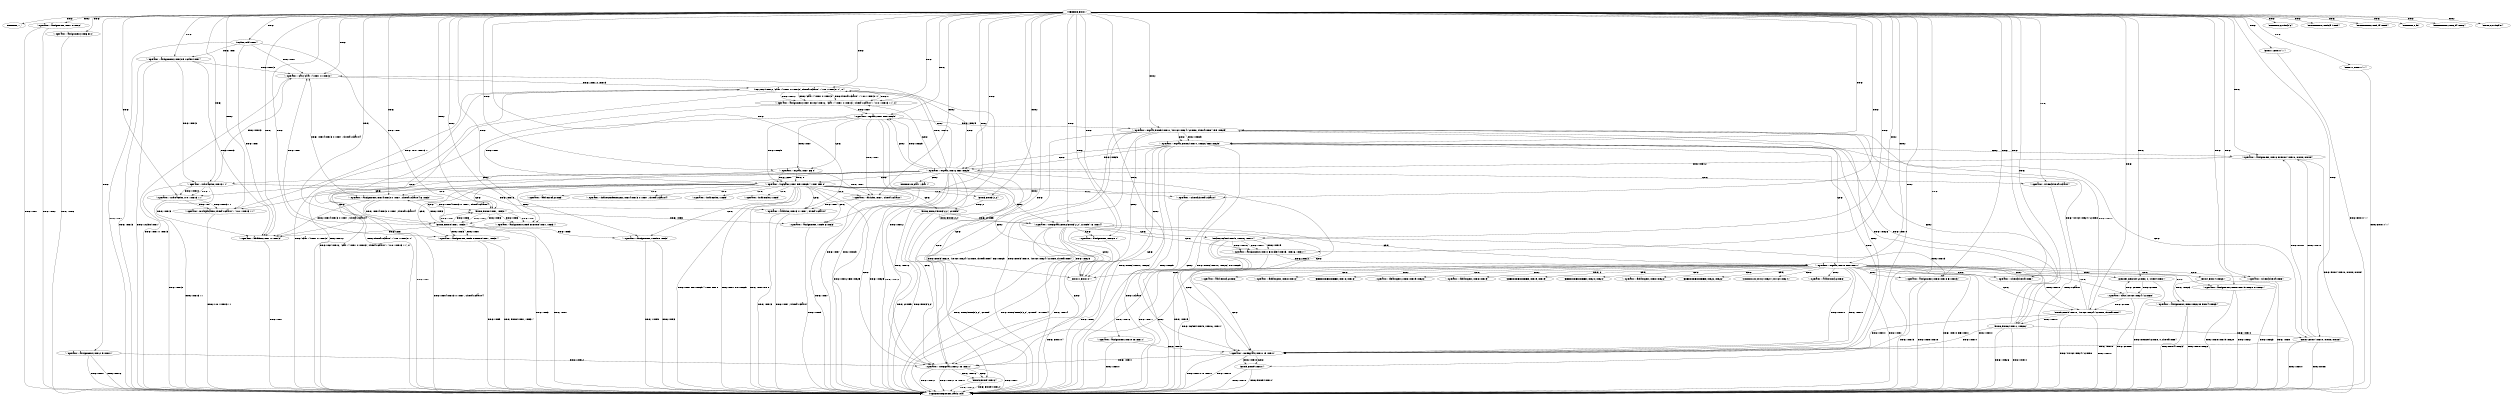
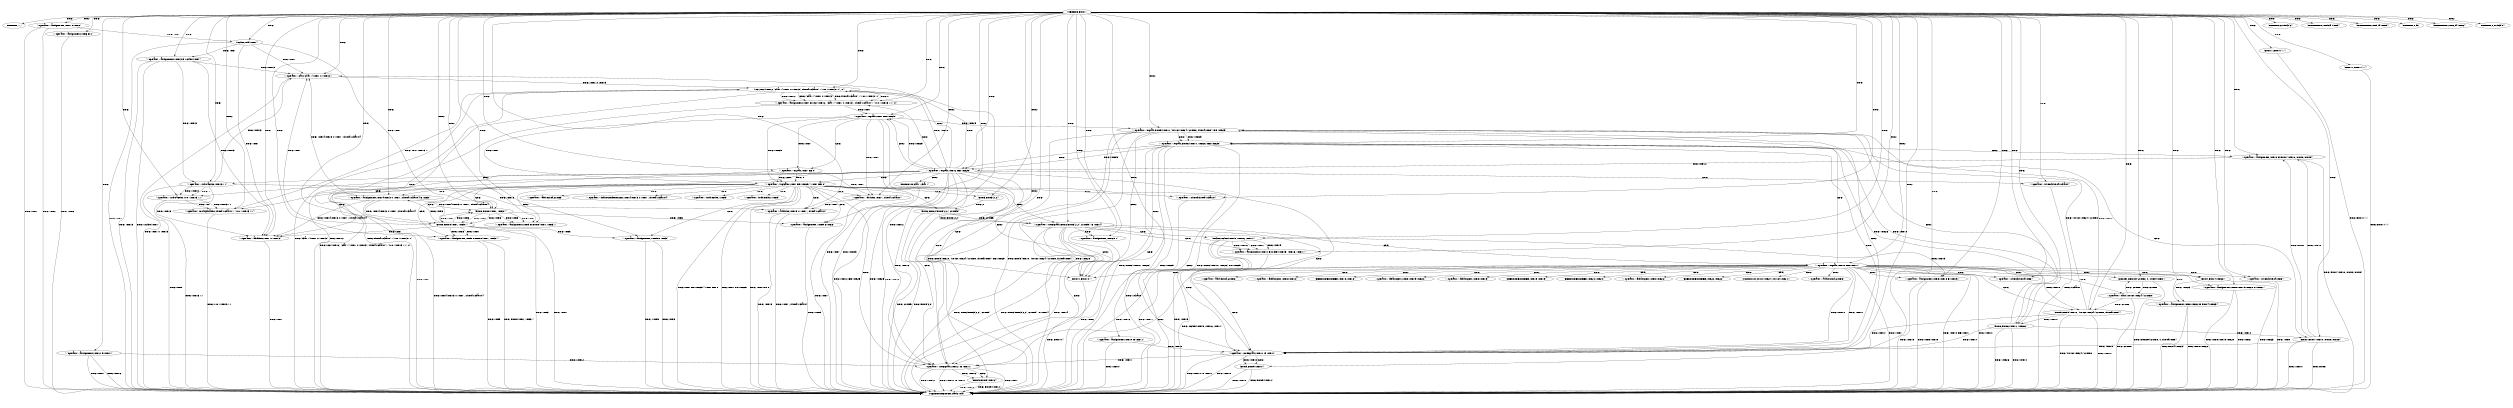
edge "(METHOD,FUN1)" -> "(FUN4,FUN4(VAR23))": added, label "DDG:"
node "(NULL,8,switch(8))": label "(NULL,8,switch(8))" -> "(LITERAL,8,switch(8))"
edge "(<operator>.assignment,VAR1 = VAR2)" -> "(wcslen,void(VAR1))": added, label "DDG: VAR1"
edge "(<operator>.assignment,VAR10 = socket(VAR15, VAR16, VAR17))" -> "(<operator>.equals,VAR10 == VAR11)": removed, label "DDG: VAR10"
edge "(<operator>.equals,VAR10 == VAR11)" -> "(<operator>.fieldAccess,VAR8.VAR19)": label "DDG: 2" -> "CDG: "
edge "(<operator>.subtraction,VAR13 - 1)" -> "(METHOD_RETURN,static void)": label "DDG: VAR13" -> "DDG: VAR8"
